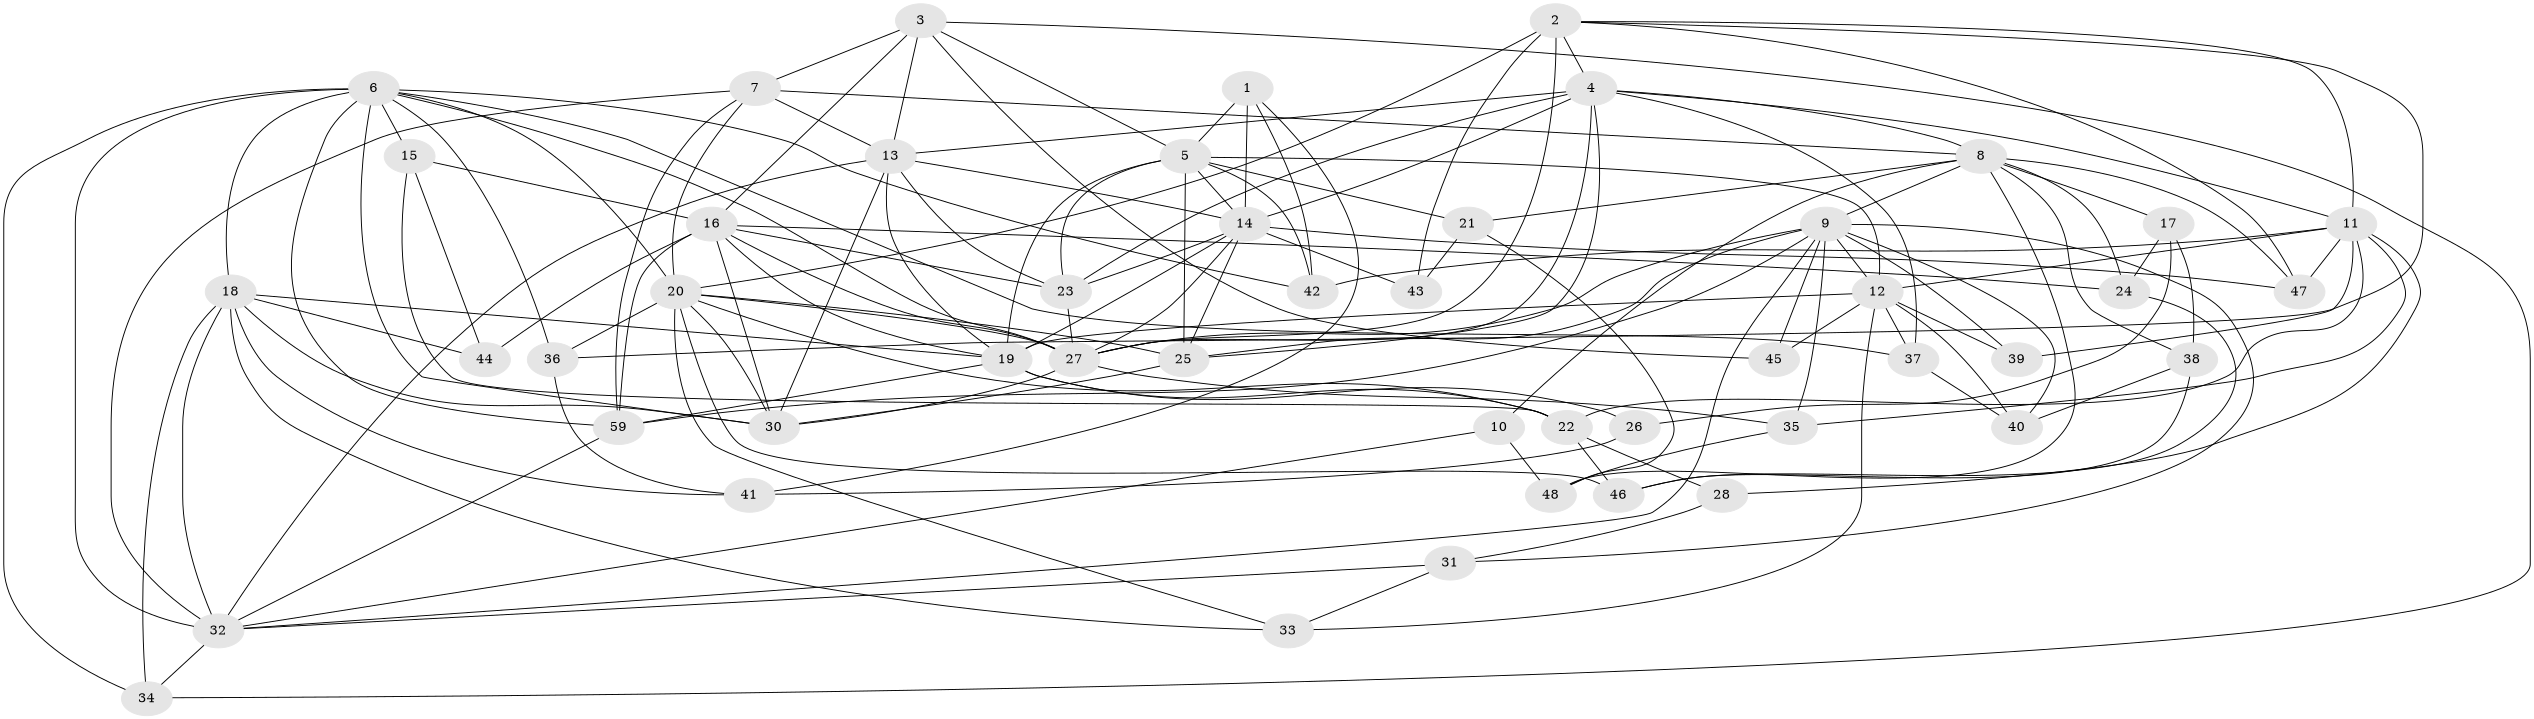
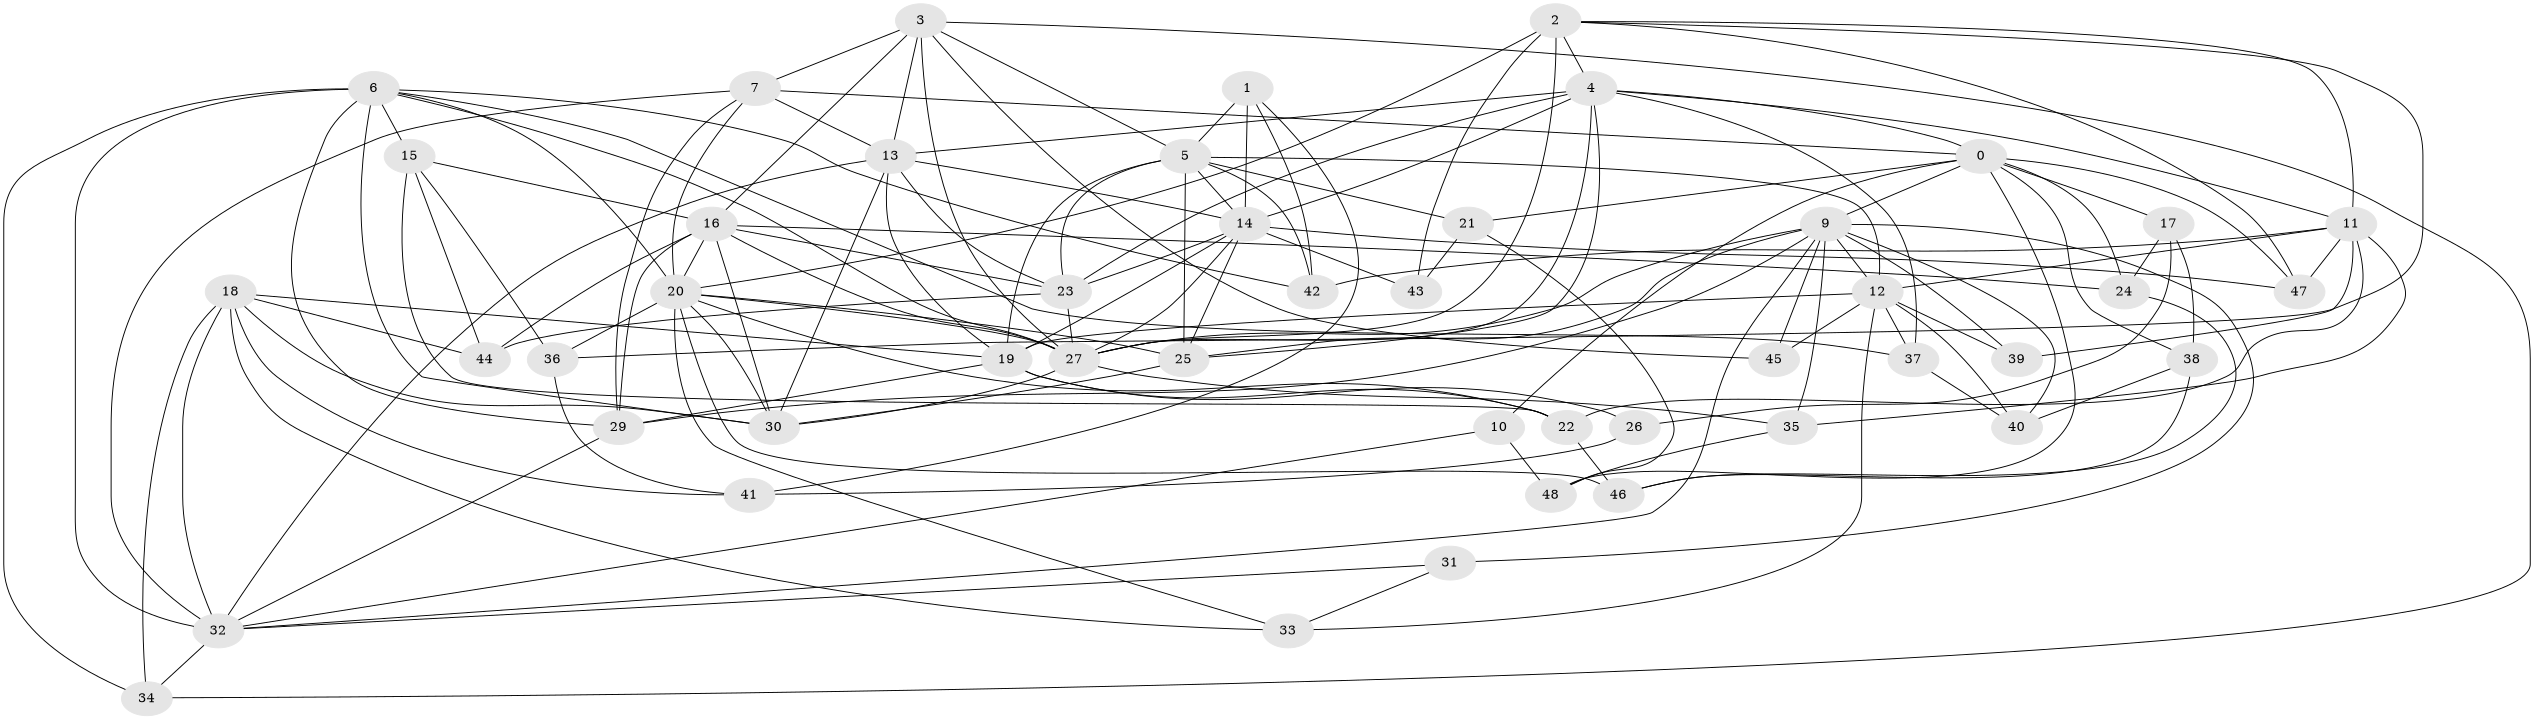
edge "6" -- "18": removed
node "8": label "8" -> "0"
edge "6" -- "36": now "15" -- "36"
edge "3" -- "27": added
edge "23" -- "44": added
edge "16" -- "19": now "16" -- "20"
node "59": label "59" -> "29"
node "28": removed
